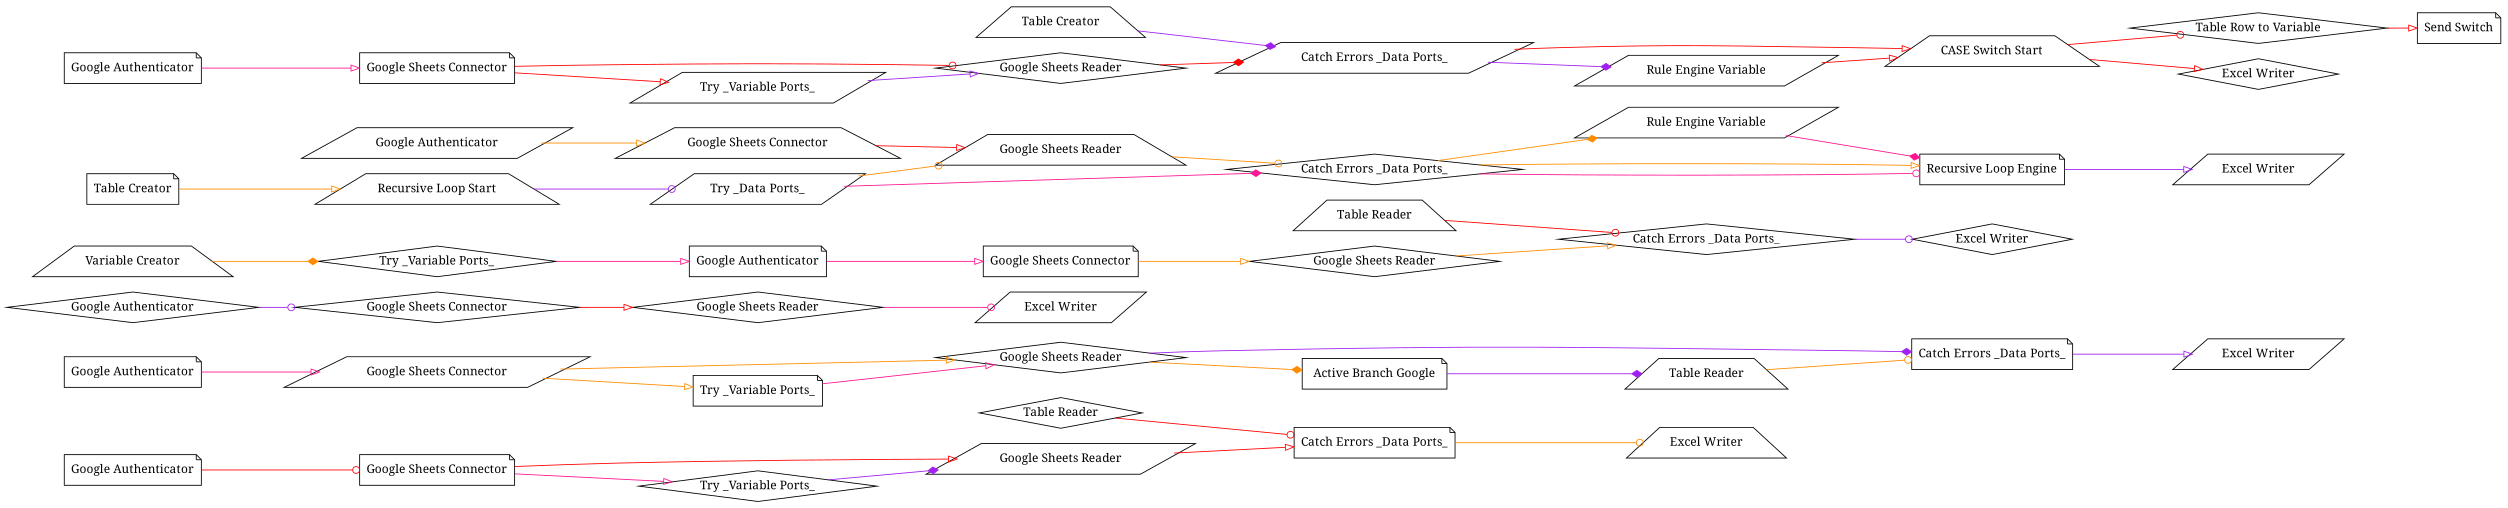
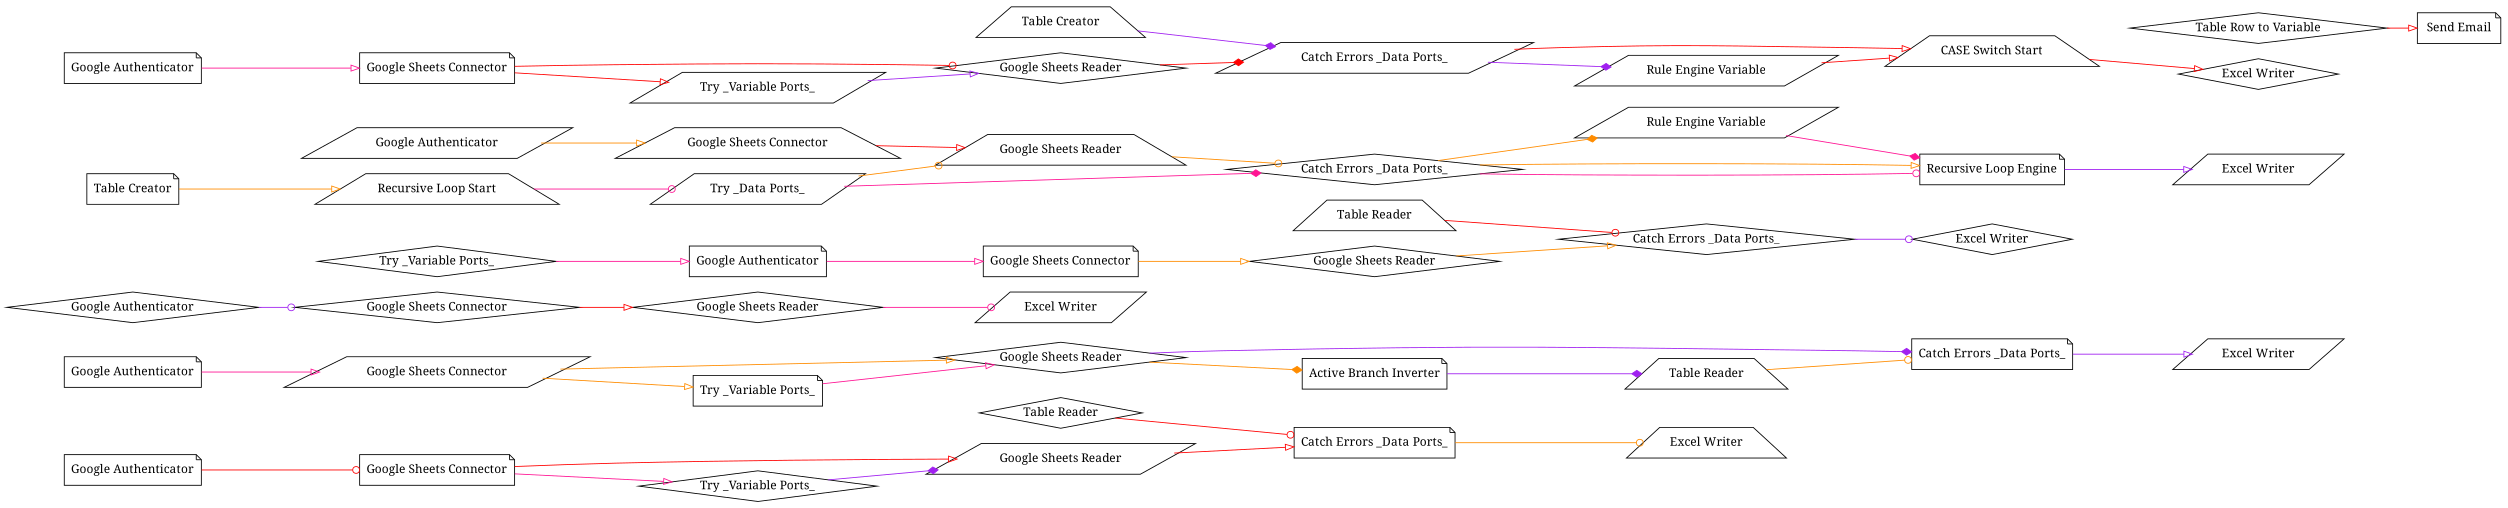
node "Send Switch": label "Send Switch" -> "Send Email"
edge "CASE Switch Start" -> "Table Row to Variable": removed
edge "Recursive Loop Start" -> "Try _Data Ports_": color purple -> deeppink
node "Variable Creator": removed
node "Active Branch Google": label "Active Branch Google" -> "Active Branch Inverter"
